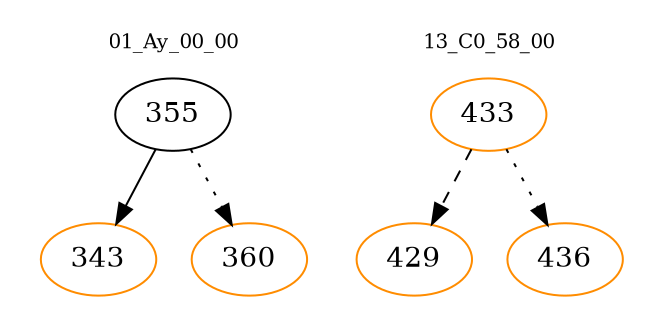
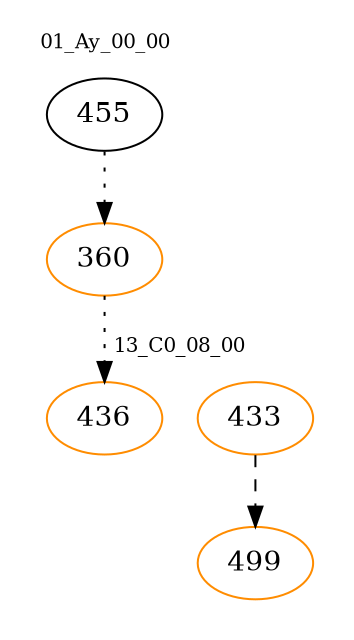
cluster "13_C0_58_00": label "13_C0_58_00" -> "13_C0_08_00"
node "355": label "355" -> "455"
edge "433" -> "436": now "360" -> "436"
node "343": removed
node "429": label "429" -> "499"
